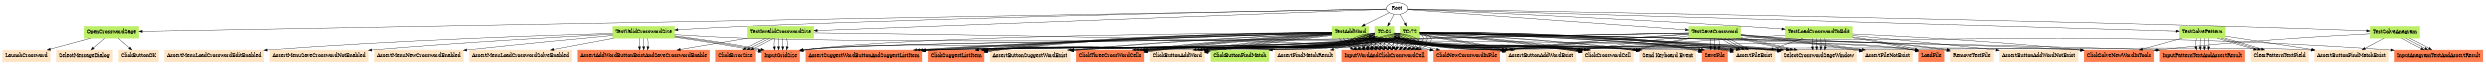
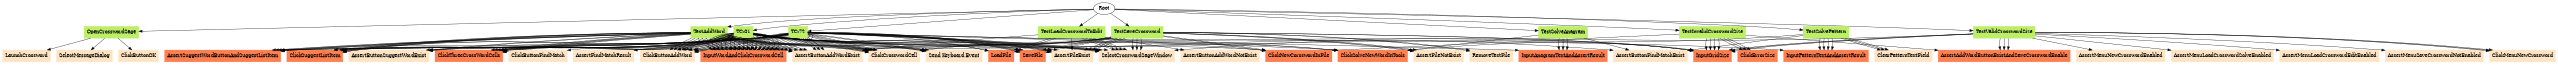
node "ClickButtonFindMatch": fillcolor darkolivegreen2 -> bisque
node "ClickMenuNewCrossword": added
